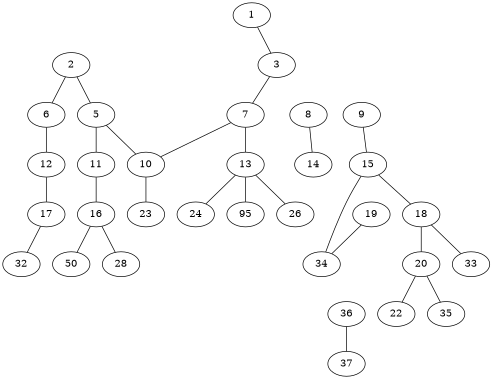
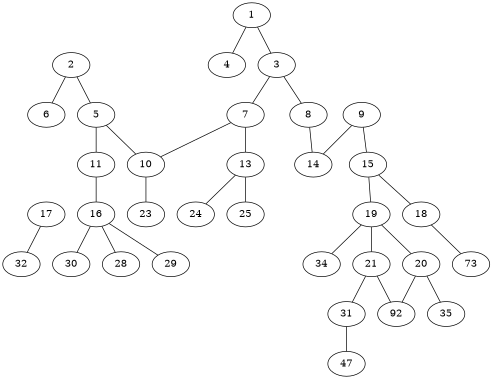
node "4": added
edge "3" -- "8": added
edge "9" -- "14": added
node "12": removed
edge "15" -- "34": now "15" -- "19"
node "95": label "95" -> "25"
node "26": removed
edge "18" -- "20": now "19" -- "20"
node "50": label "50" -> "30"
node "29": added
node "21": added
node "33": label "33" -> "73"
node "36": label "36" -> "31"
node "22": label "22" -> "92"
node "37": label "37" -> "47"
